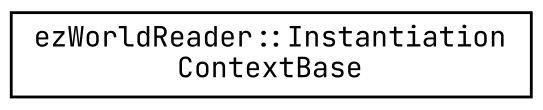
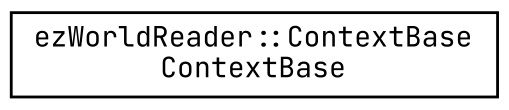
node "ezWorldReader::Instantiation ContextBase": label "ezWorldReader::Instantiation ContextBase" -> "ezWorldReader::ContextBase ContextBase"
